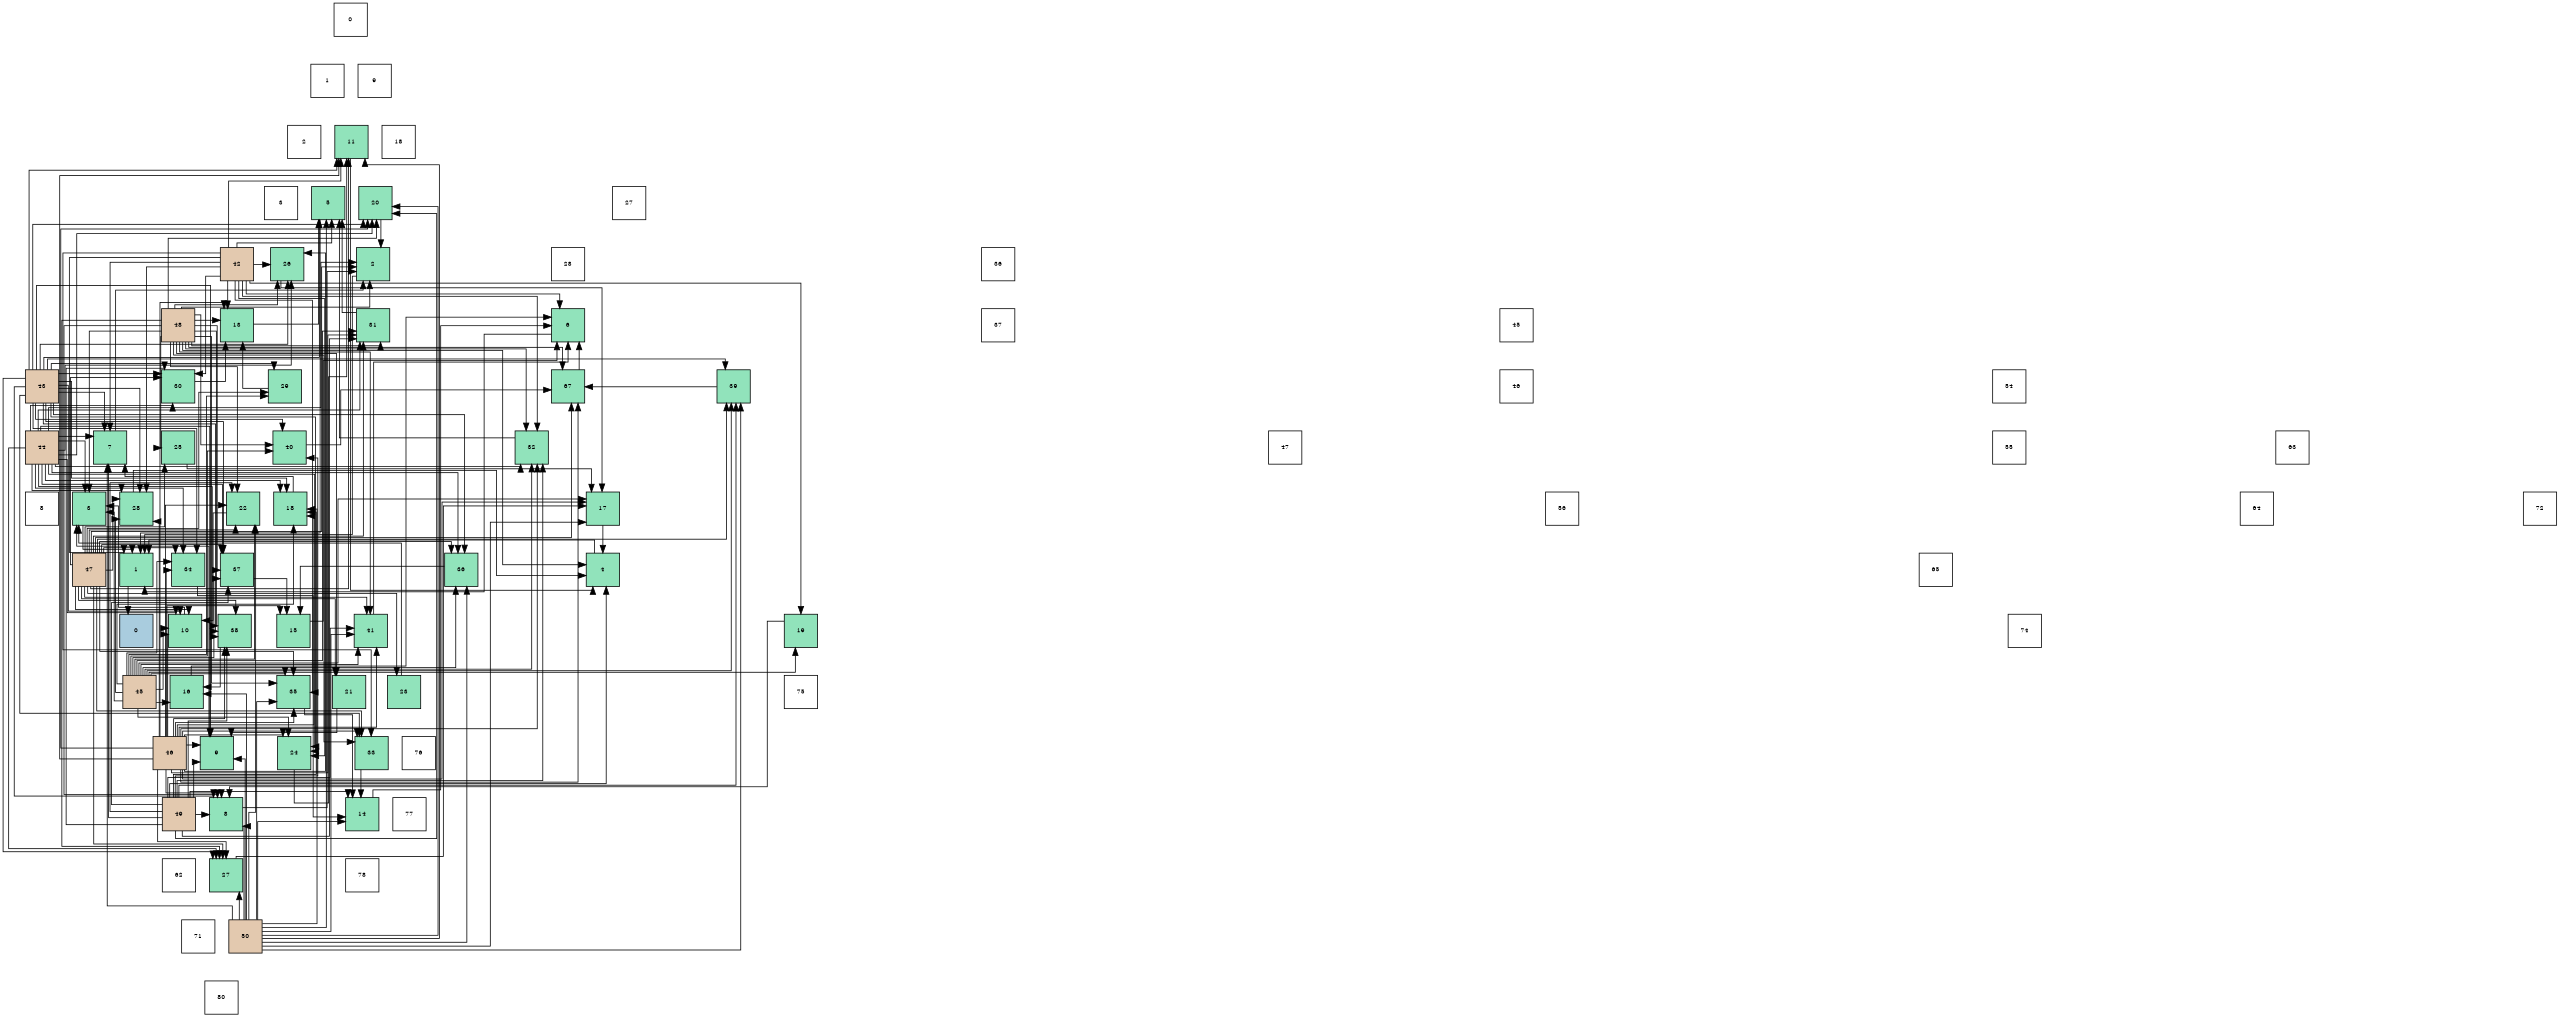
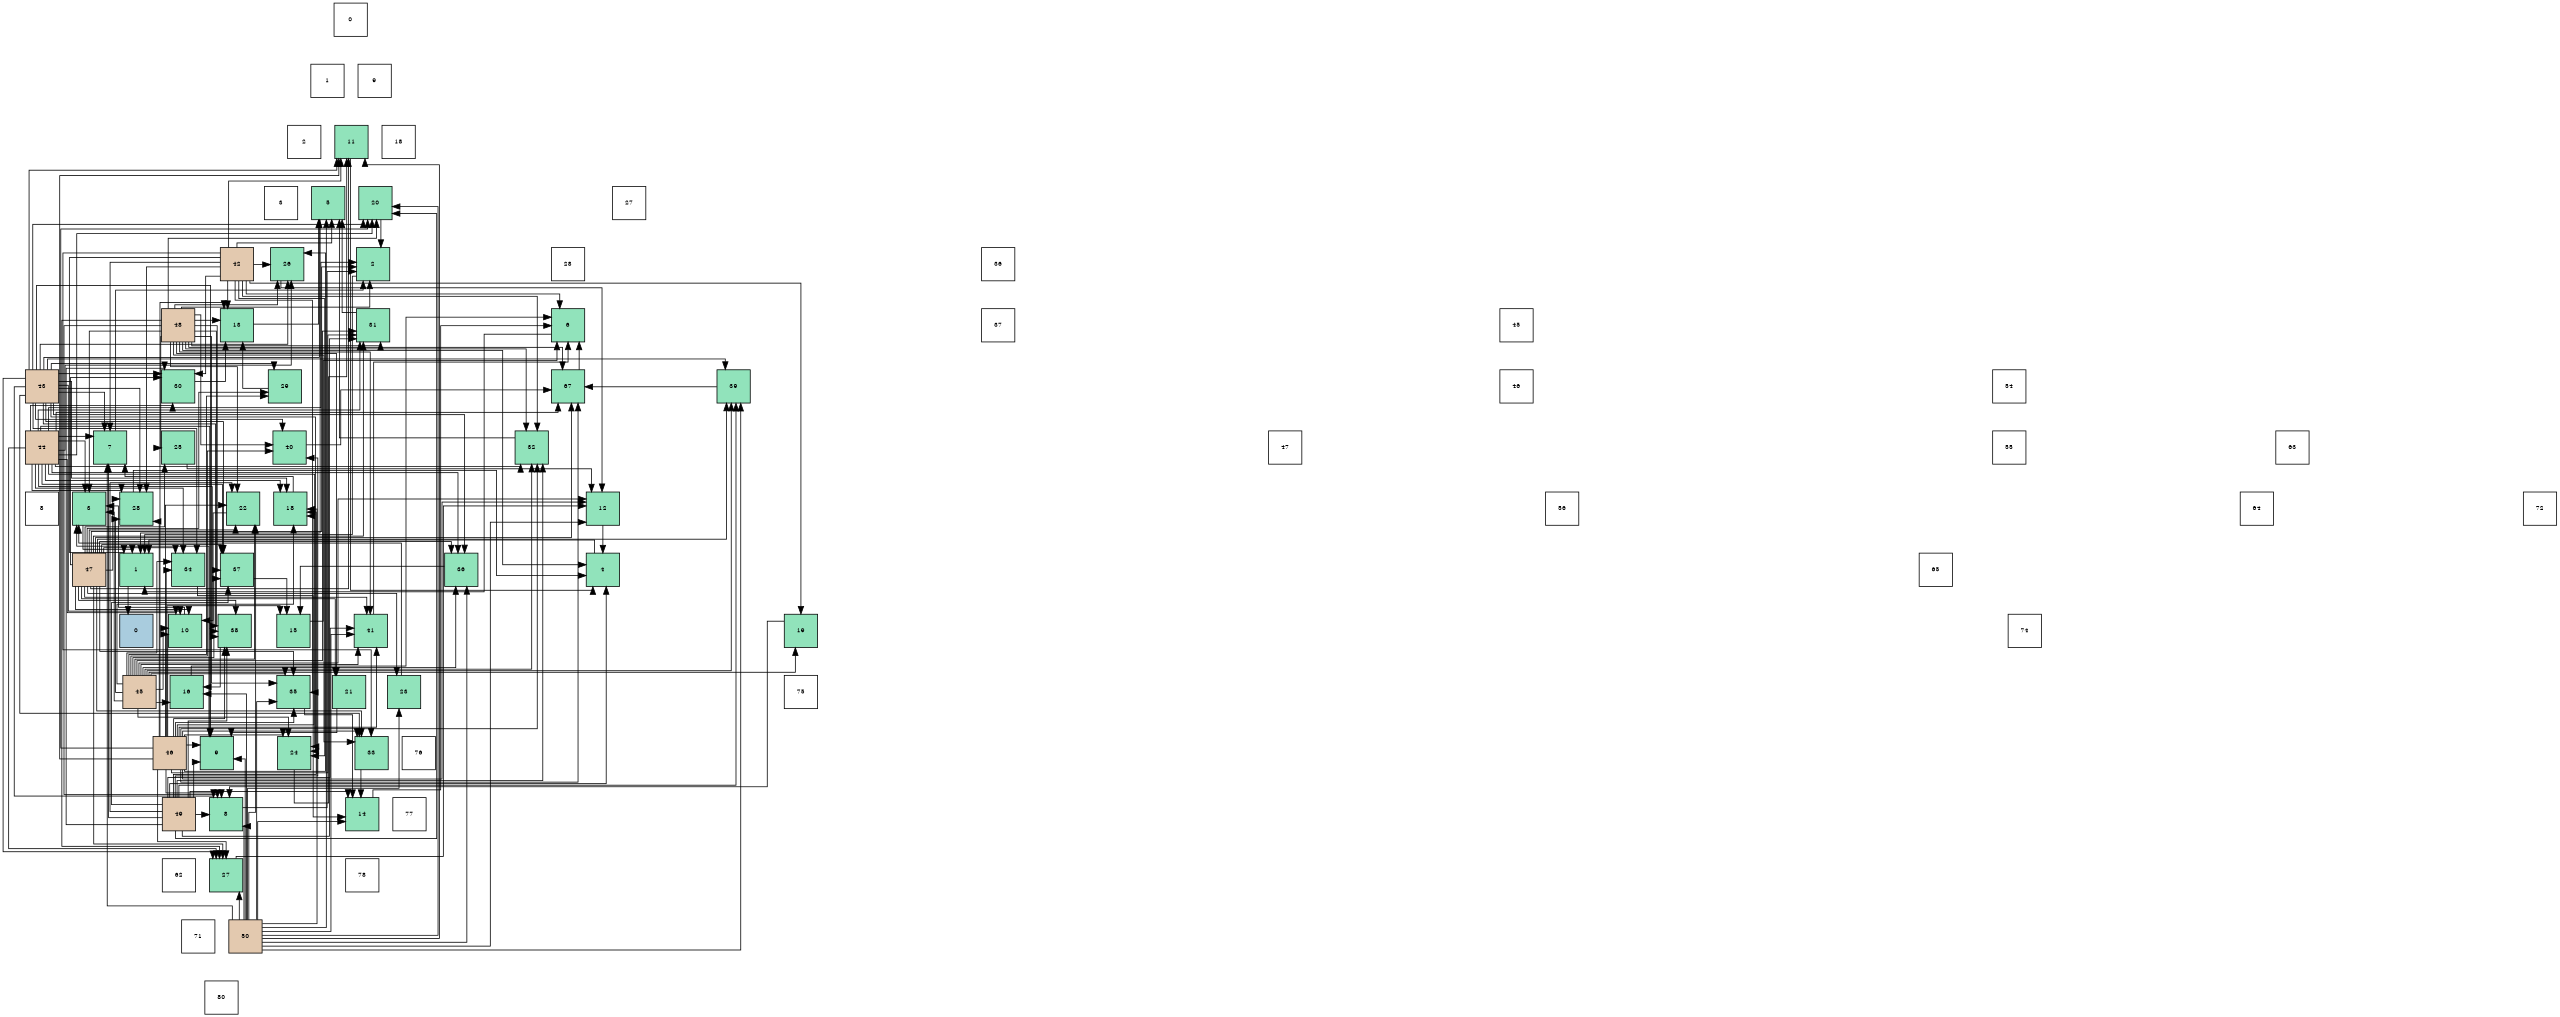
edge "44" -> "67": added
node "17": label "17" -> "12"
edge "50" -> "23": added
